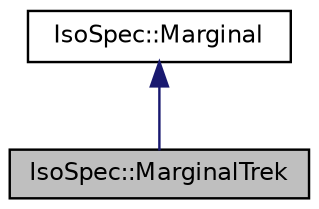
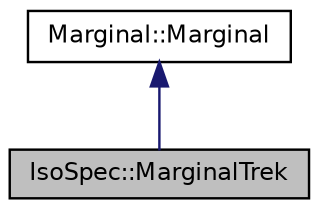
node "IsoSpec::Marginal": label "IsoSpec::Marginal" -> "Marginal::Marginal"
